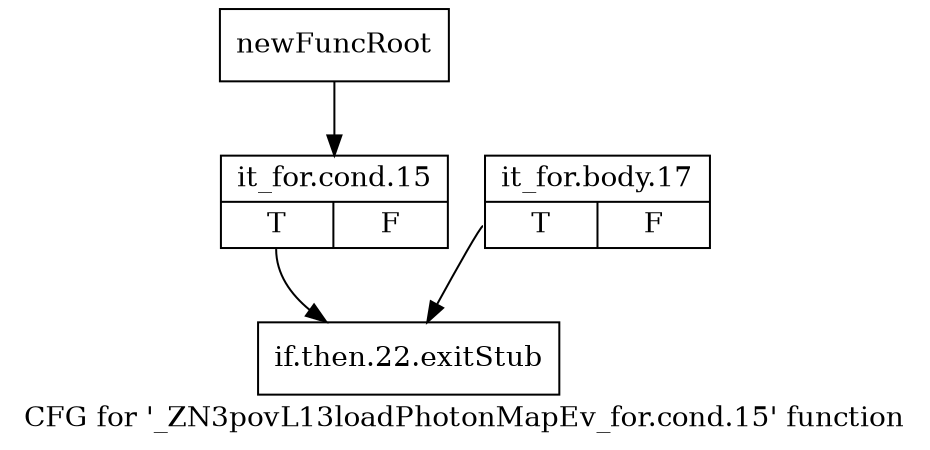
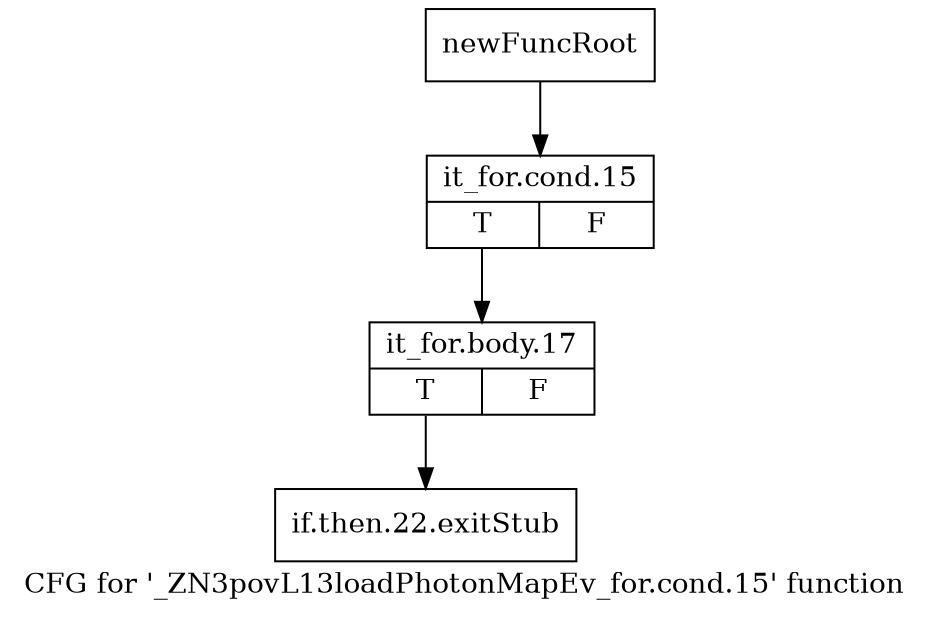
edge "it_for.cond.15" -> "if.then.22.exitStub": now "it_for.cond.15" -> "it_for.body.17"
